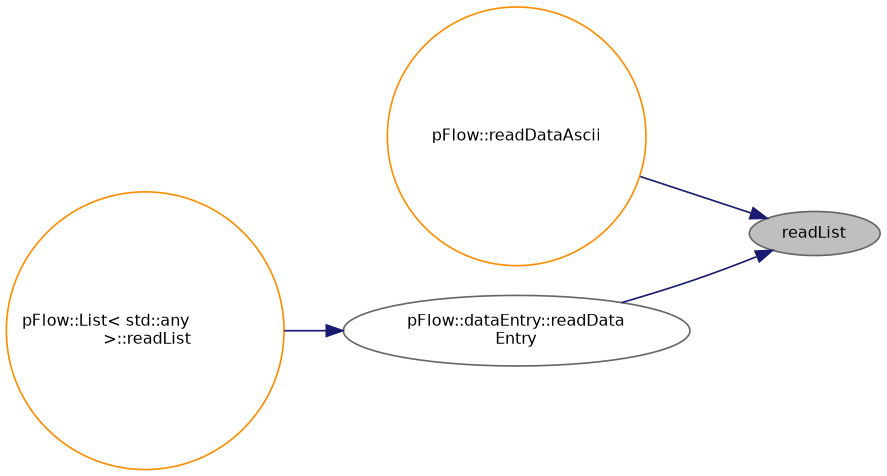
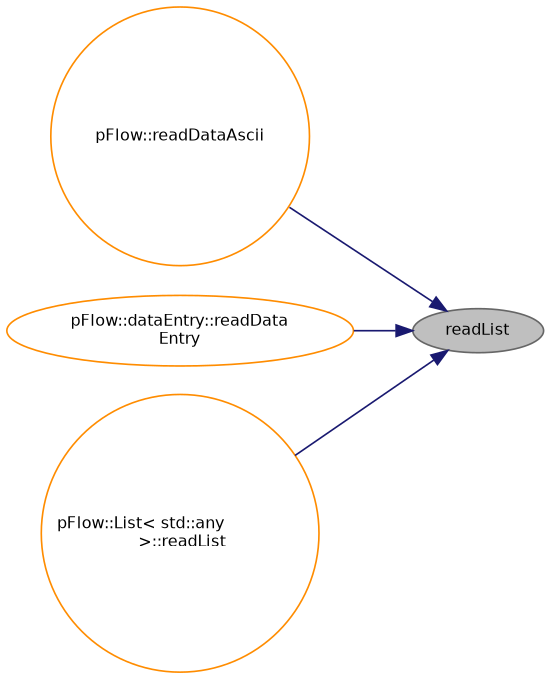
edge "pFlow::List< std::any >::readList" -> "pFlow::dataEntry::readData Entry": now "pFlow::List< std::any >::readList" -> "readList"
node "pFlow::dataEntry::readData Entry": color gray40 -> darkorange
